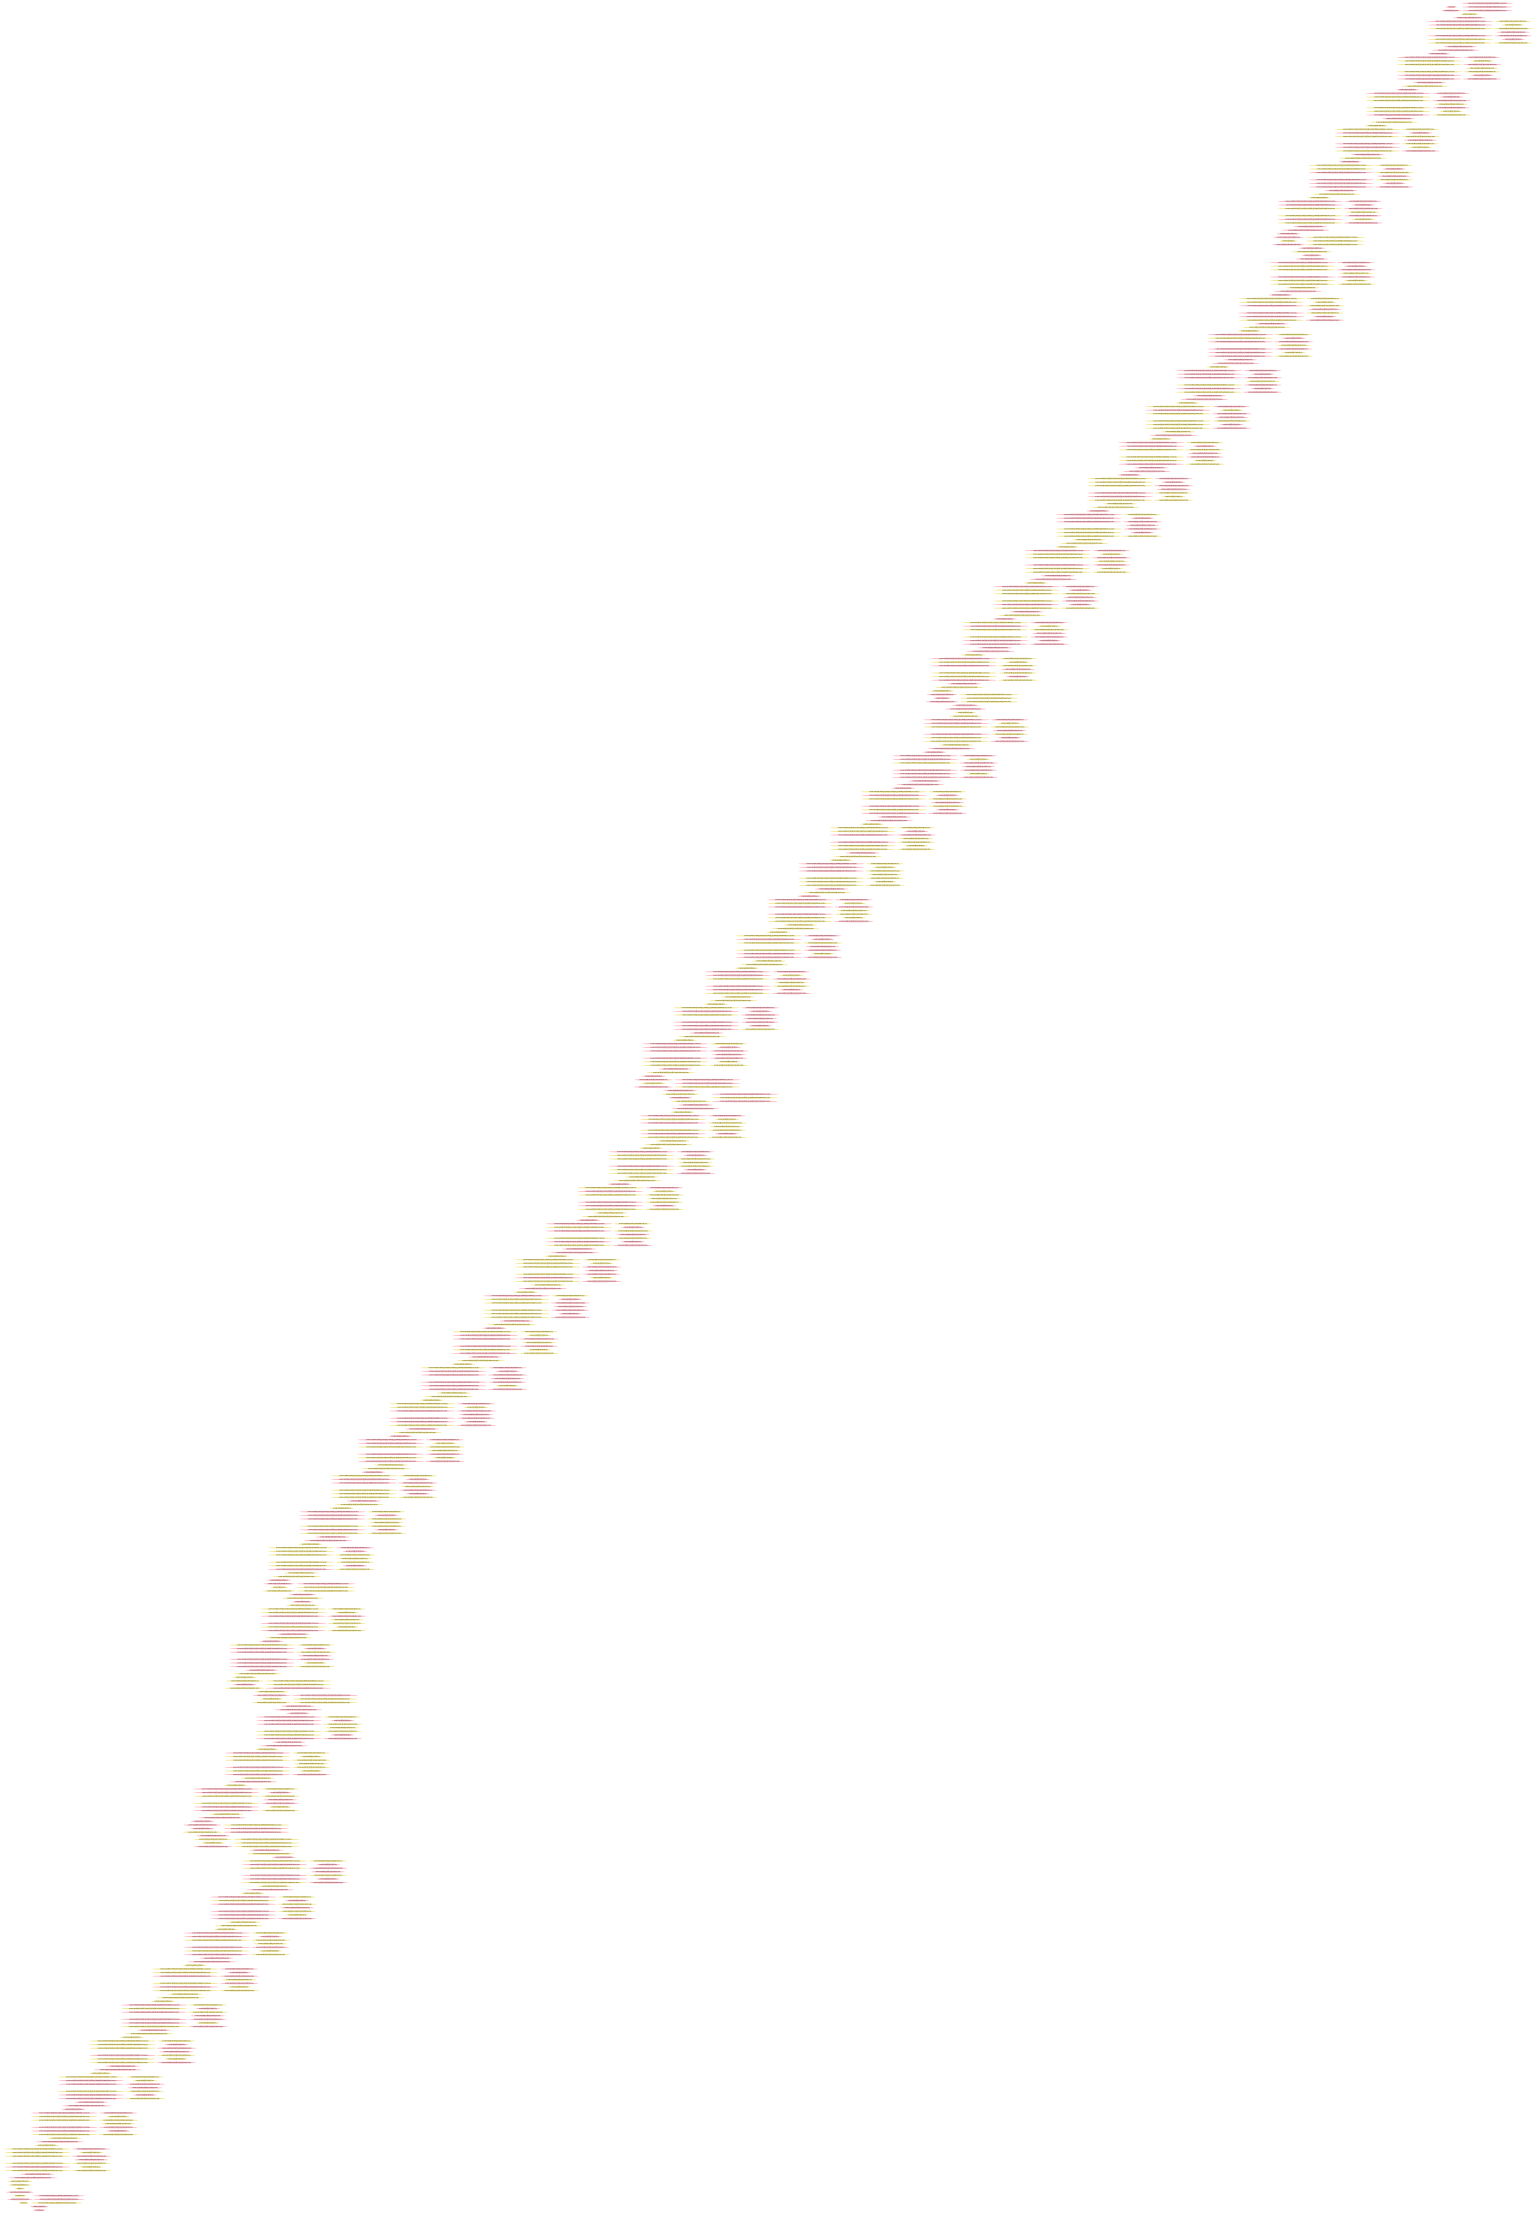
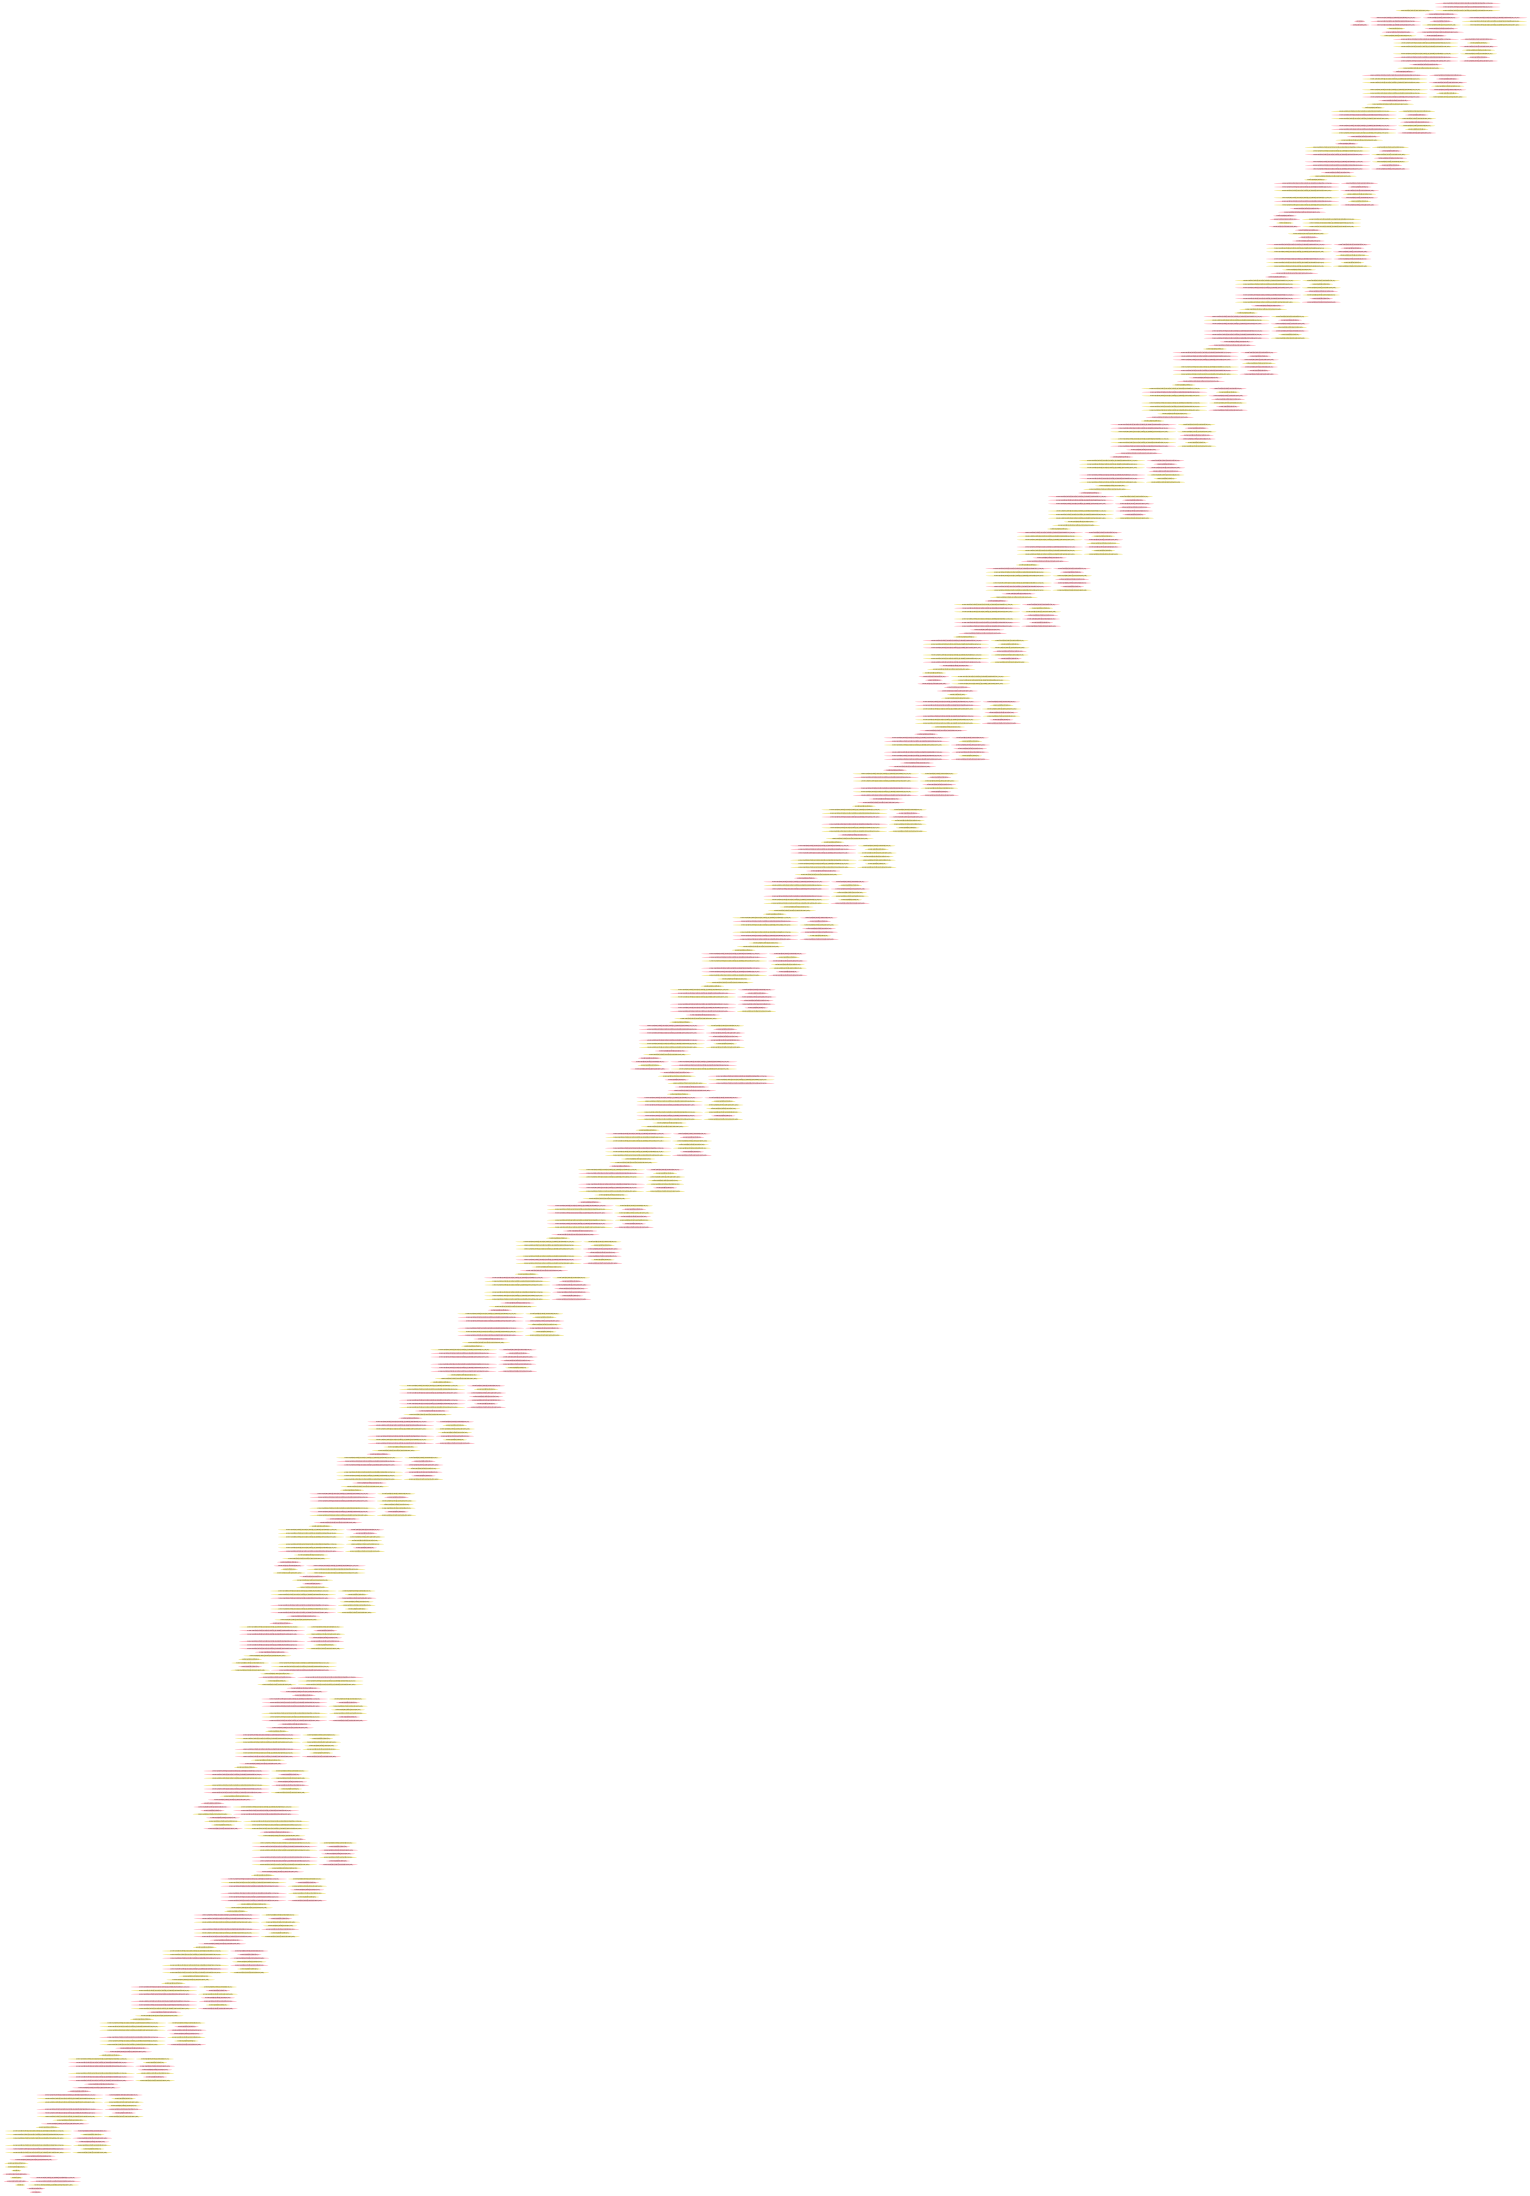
node "8 DenseNet/Sequential[dense1]/Bottleneck[0]/relu_0": removed
